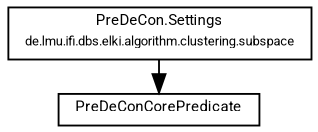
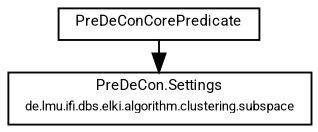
edge "PreDeCon.Settings" -> "PreDeConCorePredicate": reversed
